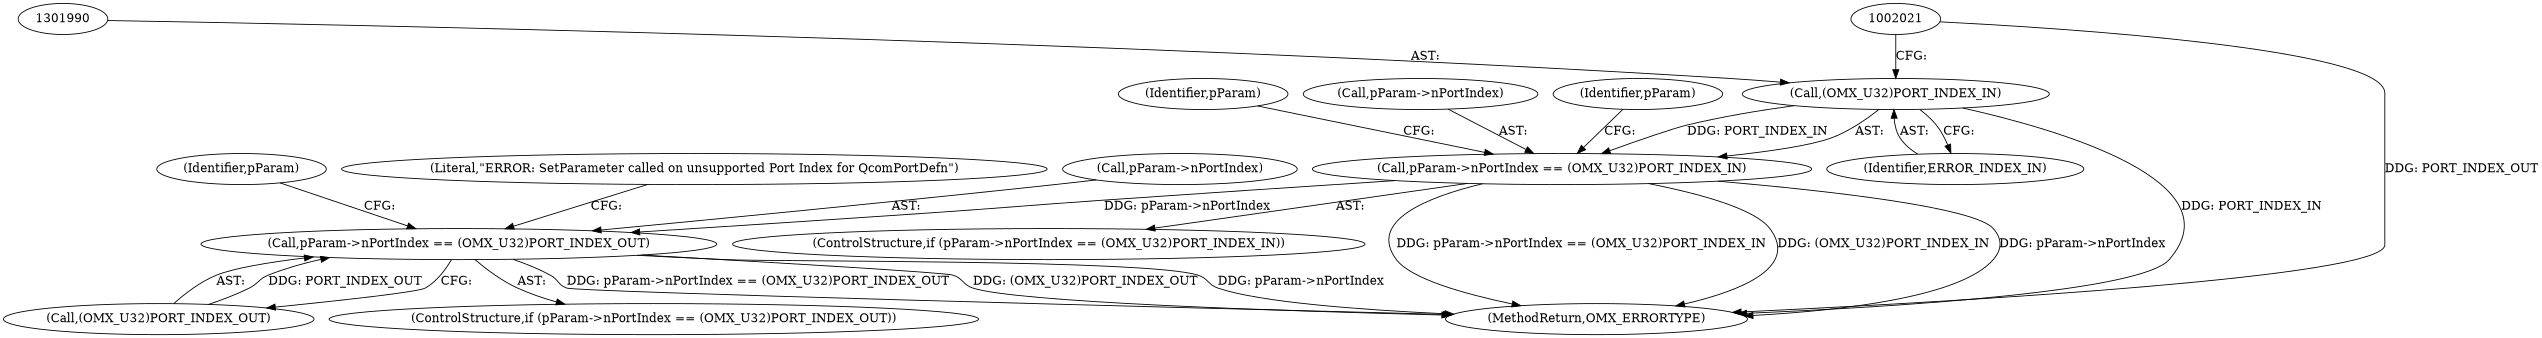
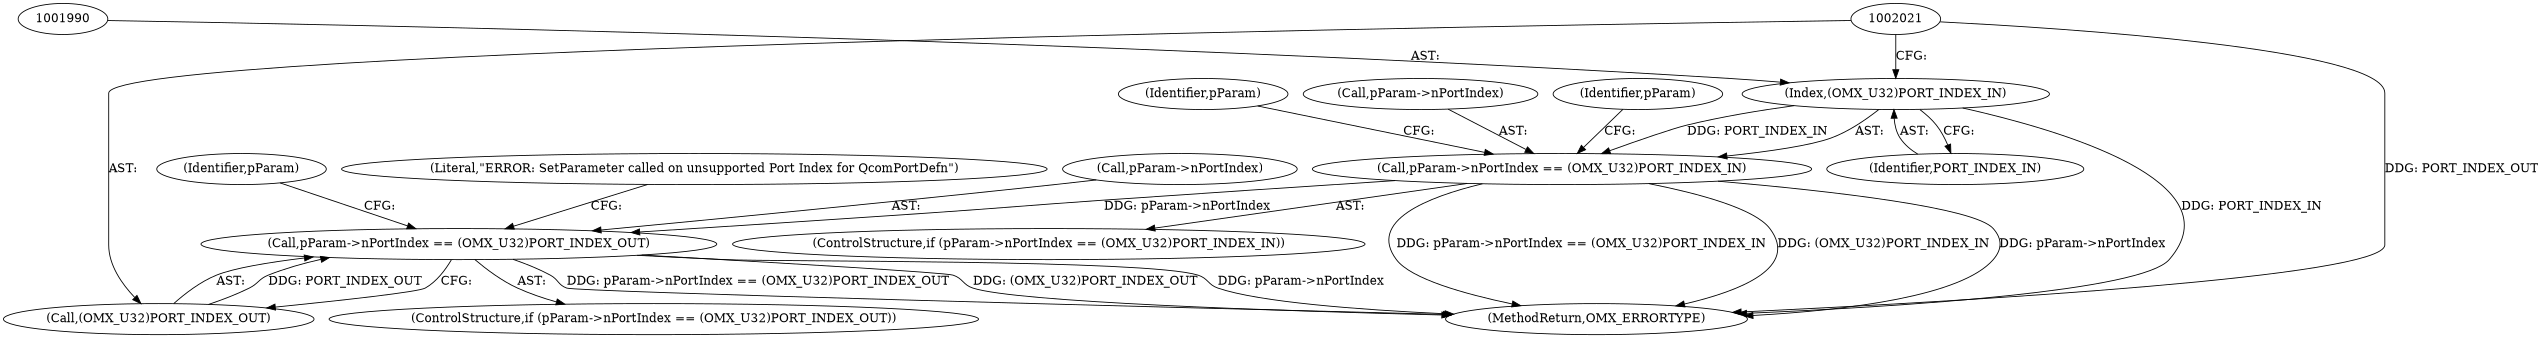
node "1301990": label "1301990" -> "1001990"
edge "1002021" -> "(Call,(OMX_U32)PORT_INDEX_OUT)": added, label "AST:"
node "(Call,(OMX_U32)PORT_INDEX_IN)": label "(Call,(OMX_U32)PORT_INDEX_IN)" -> "(Index,(OMX_U32)PORT_INDEX_IN)"
node "(Identifier,ERROR_INDEX_IN)": label "(Identifier,ERROR_INDEX_IN)" -> "(Identifier,PORT_INDEX_IN)"
